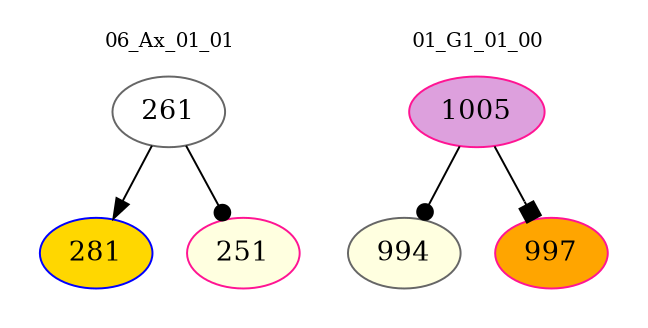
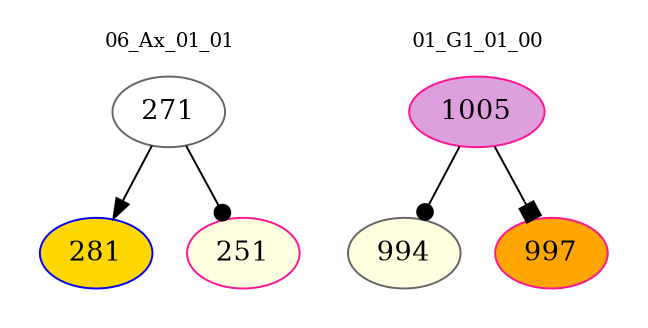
node "261": label "261" -> "271"
